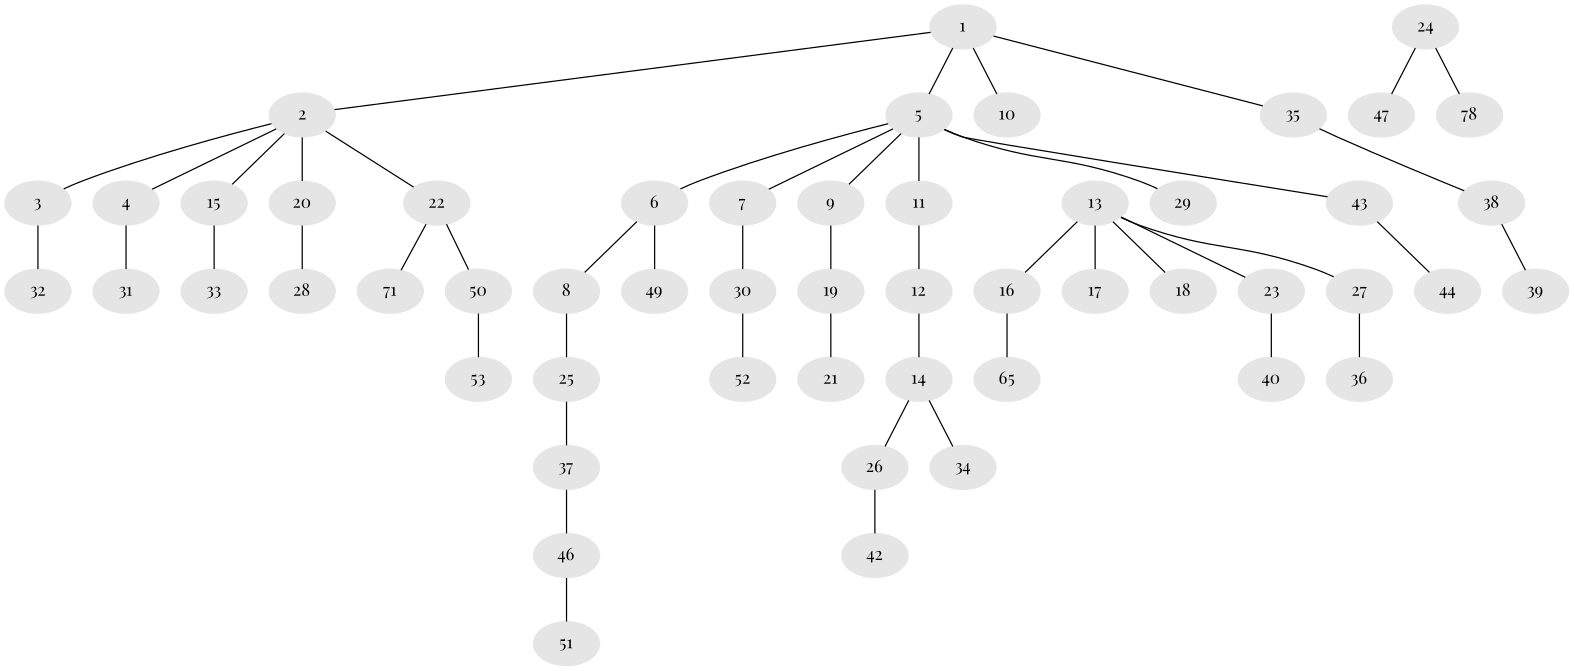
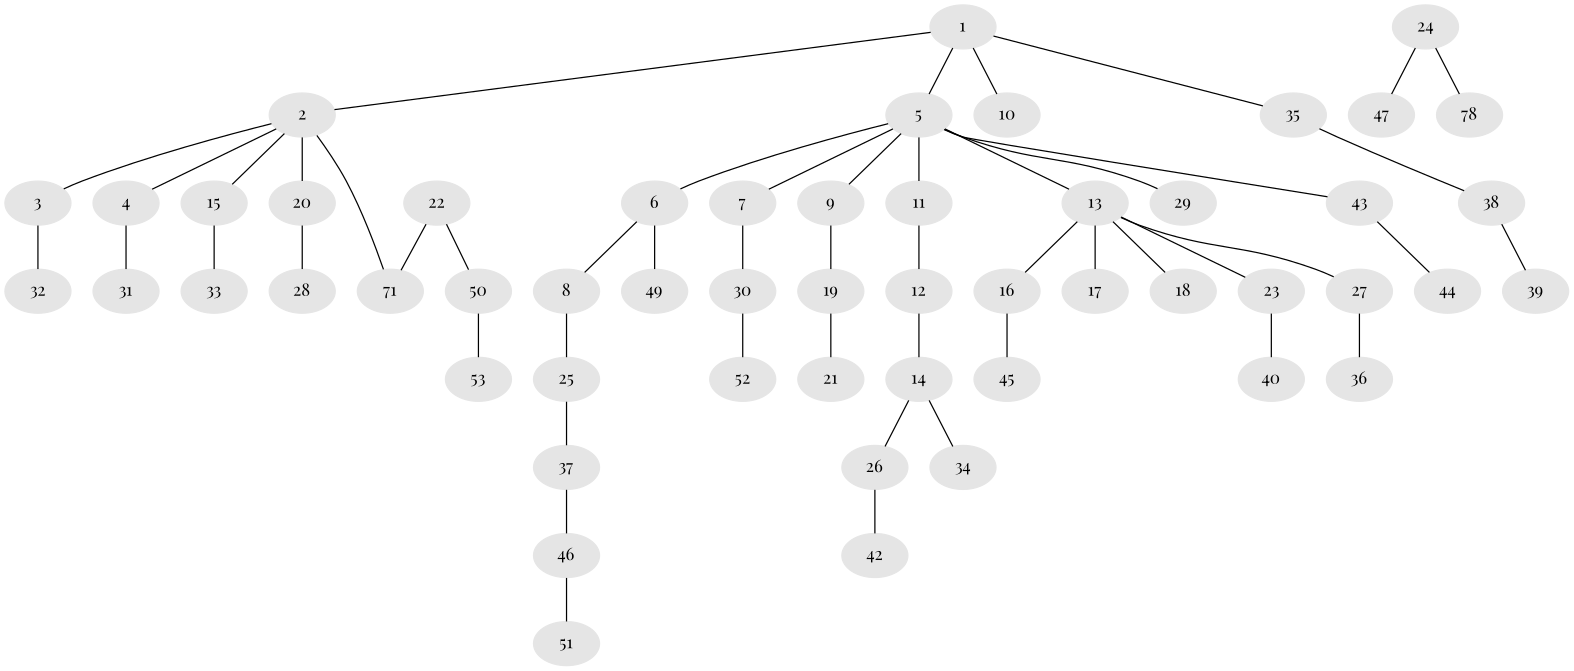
edge "2" -- "22": now "2" -- "71"
edge "5" -- "13": added
node "65": label "65" -> "45"
